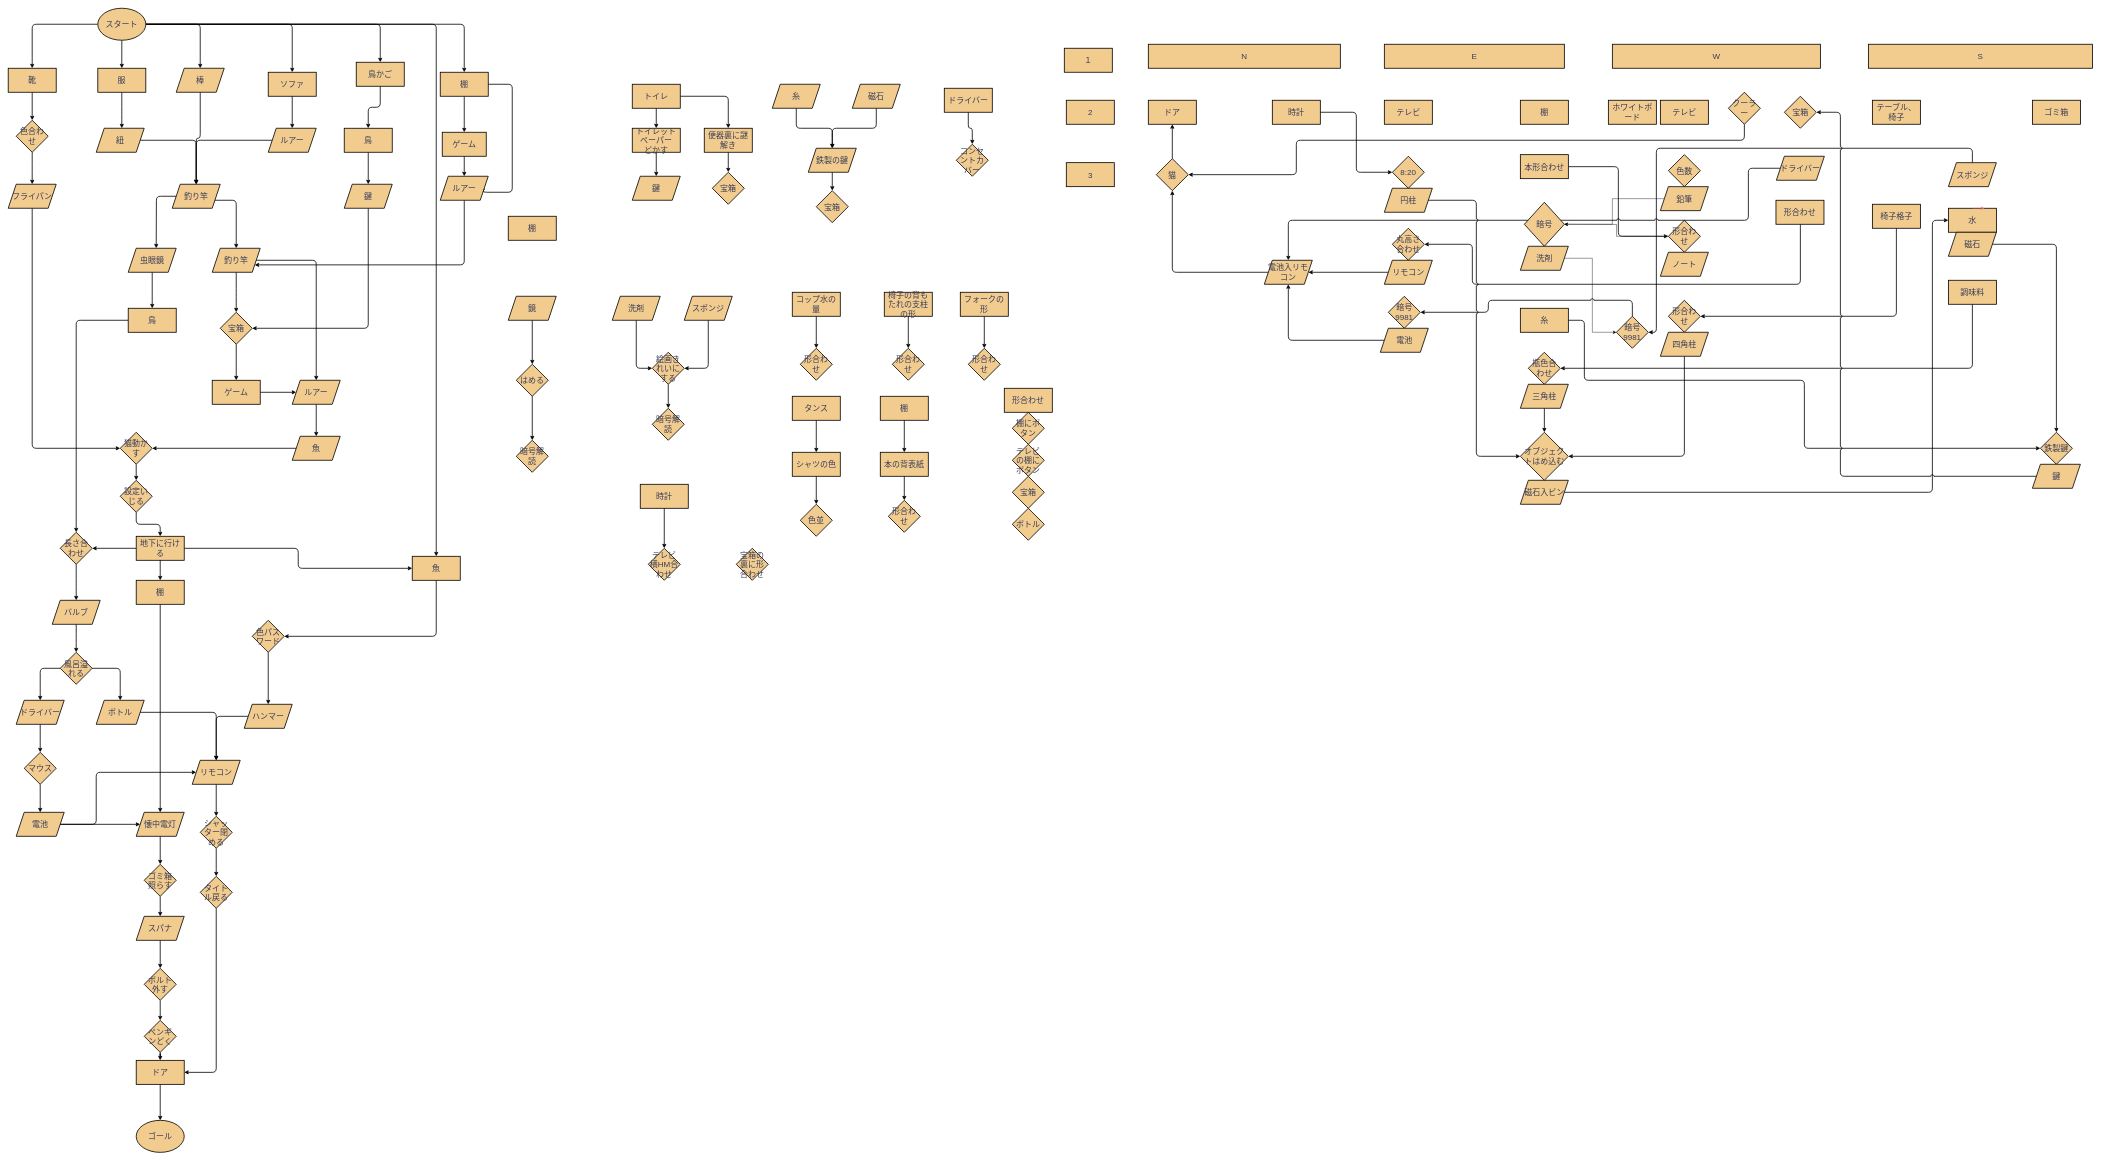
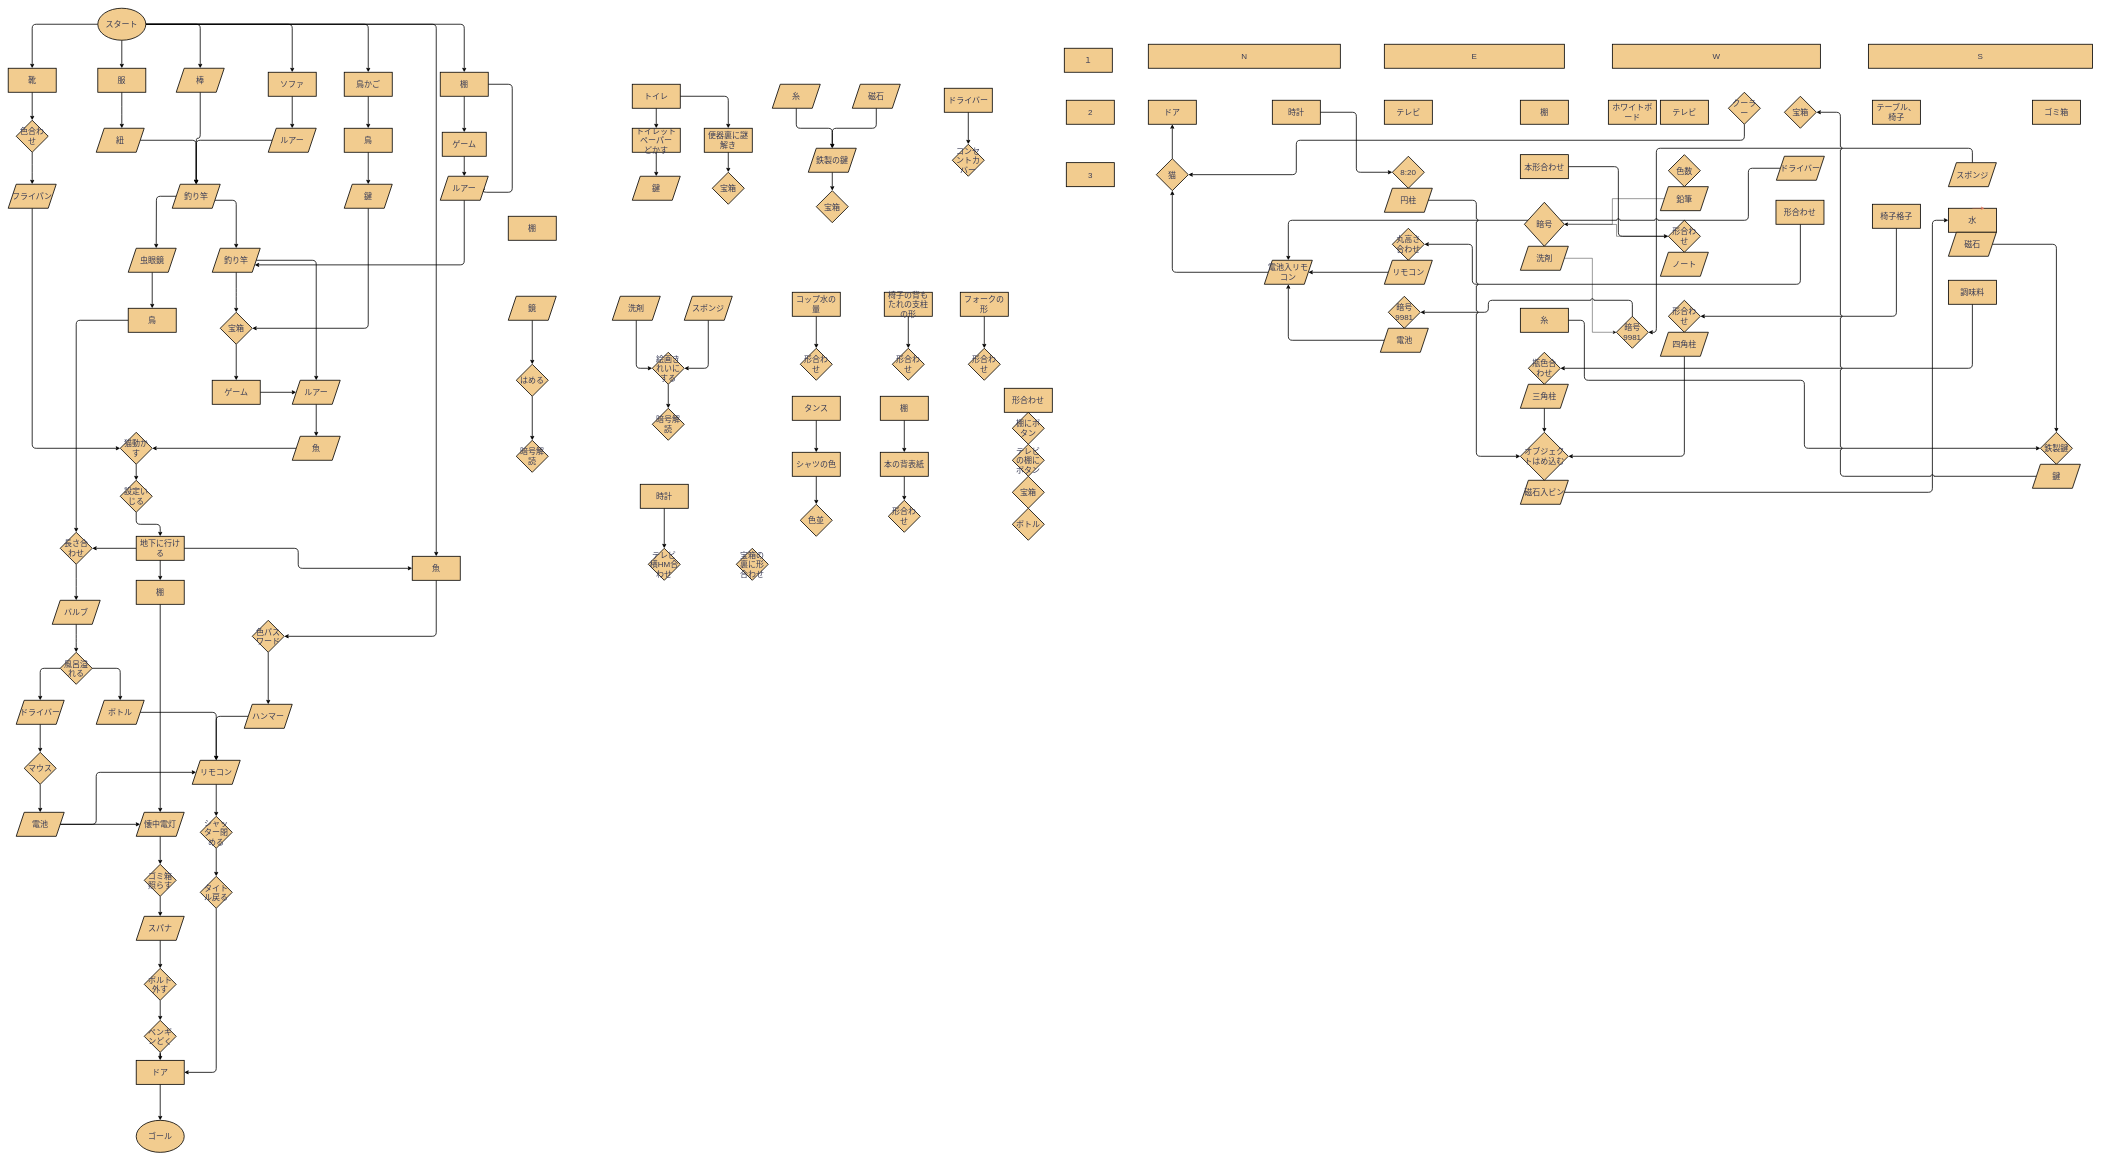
node "鳥かご": moved (380, 74) -> (368, 84)
node "コンセントカバー": moved (972, 160) -> (968, 160)
